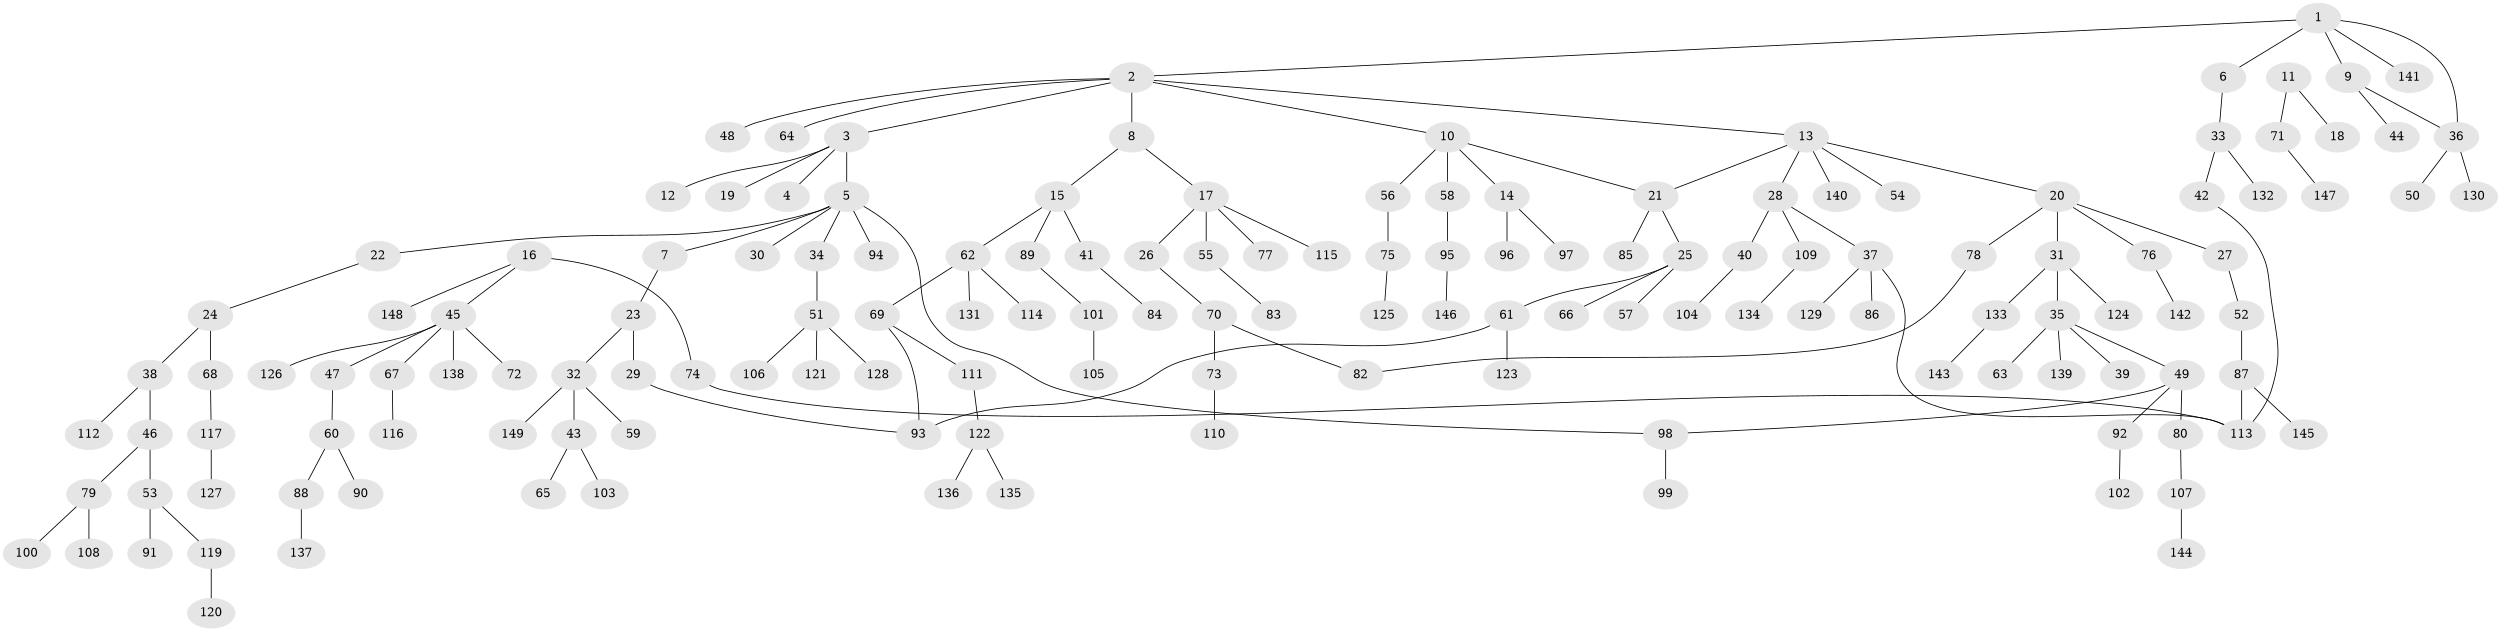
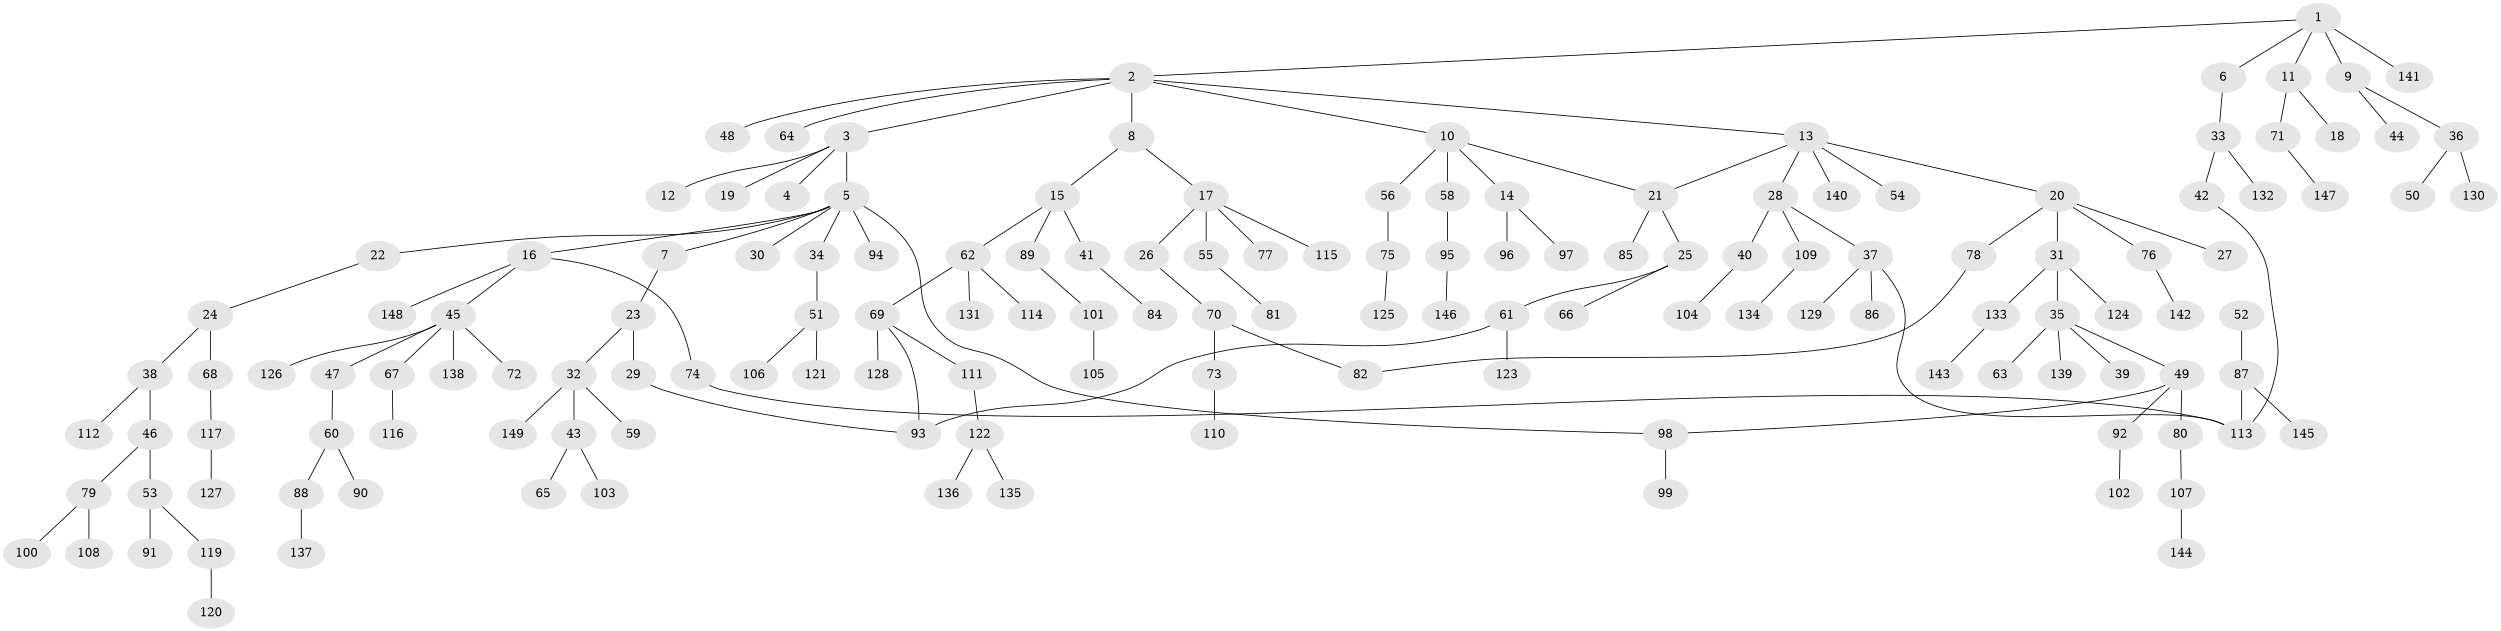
edge "1" -- "36": now "1" -- "11"
edge "5" -- "16": added
edge "27" -- "52": removed
node "83": label "83" -> "81"
node "57": removed
edge "51" -- "128": now "69" -- "128"
